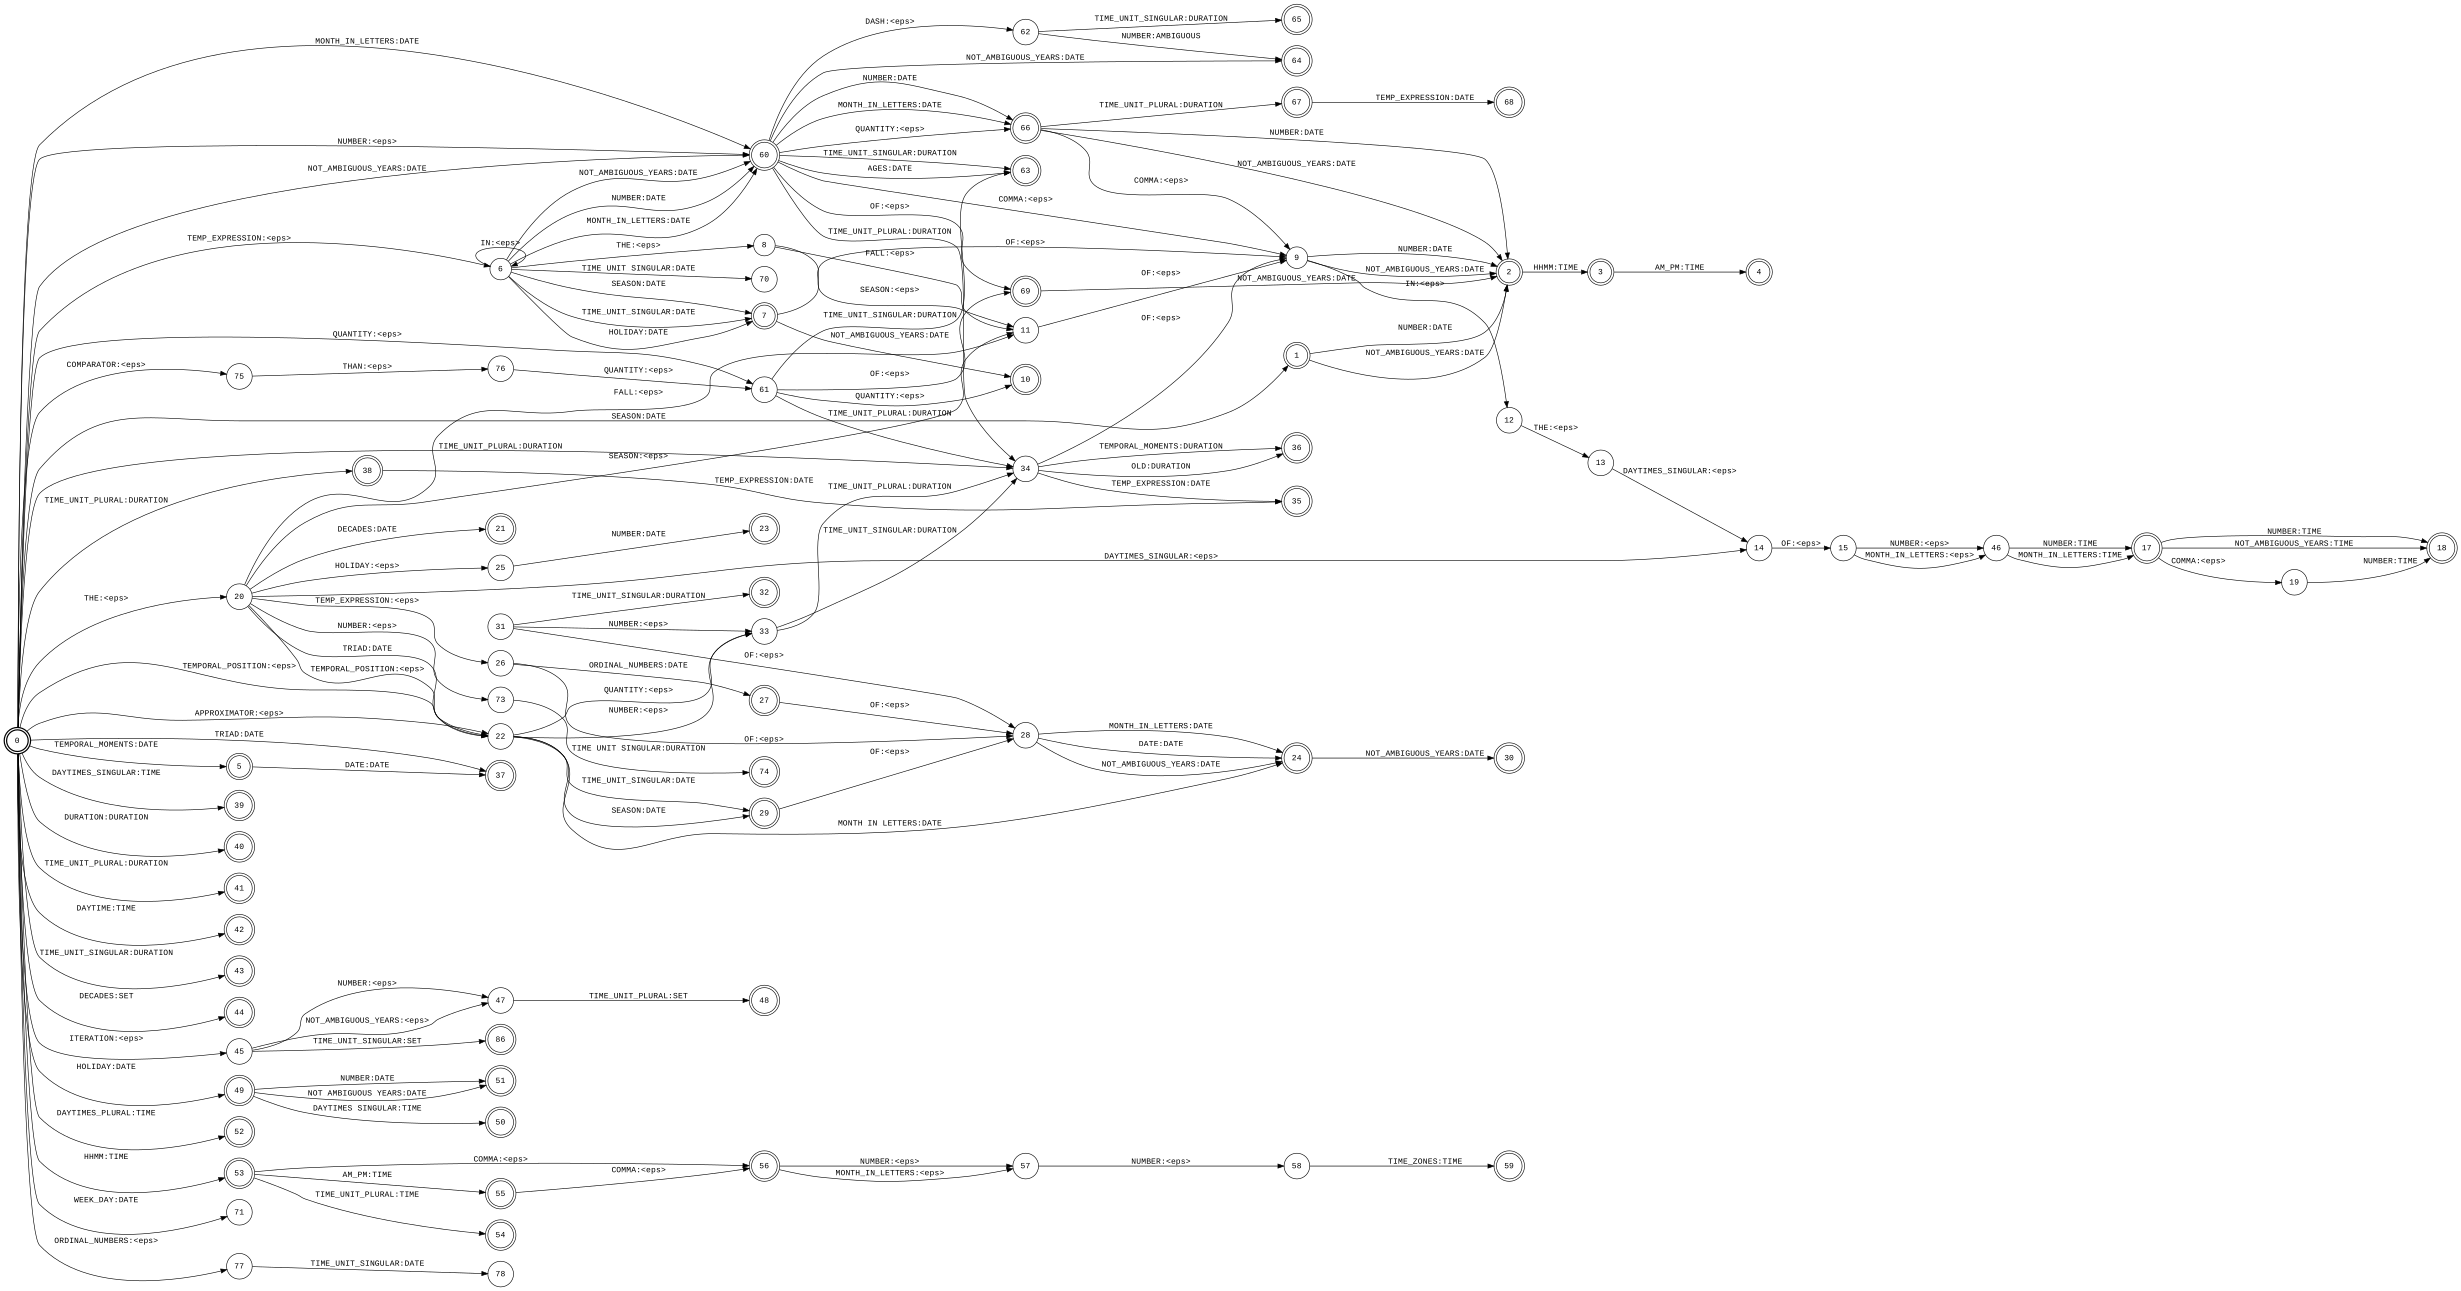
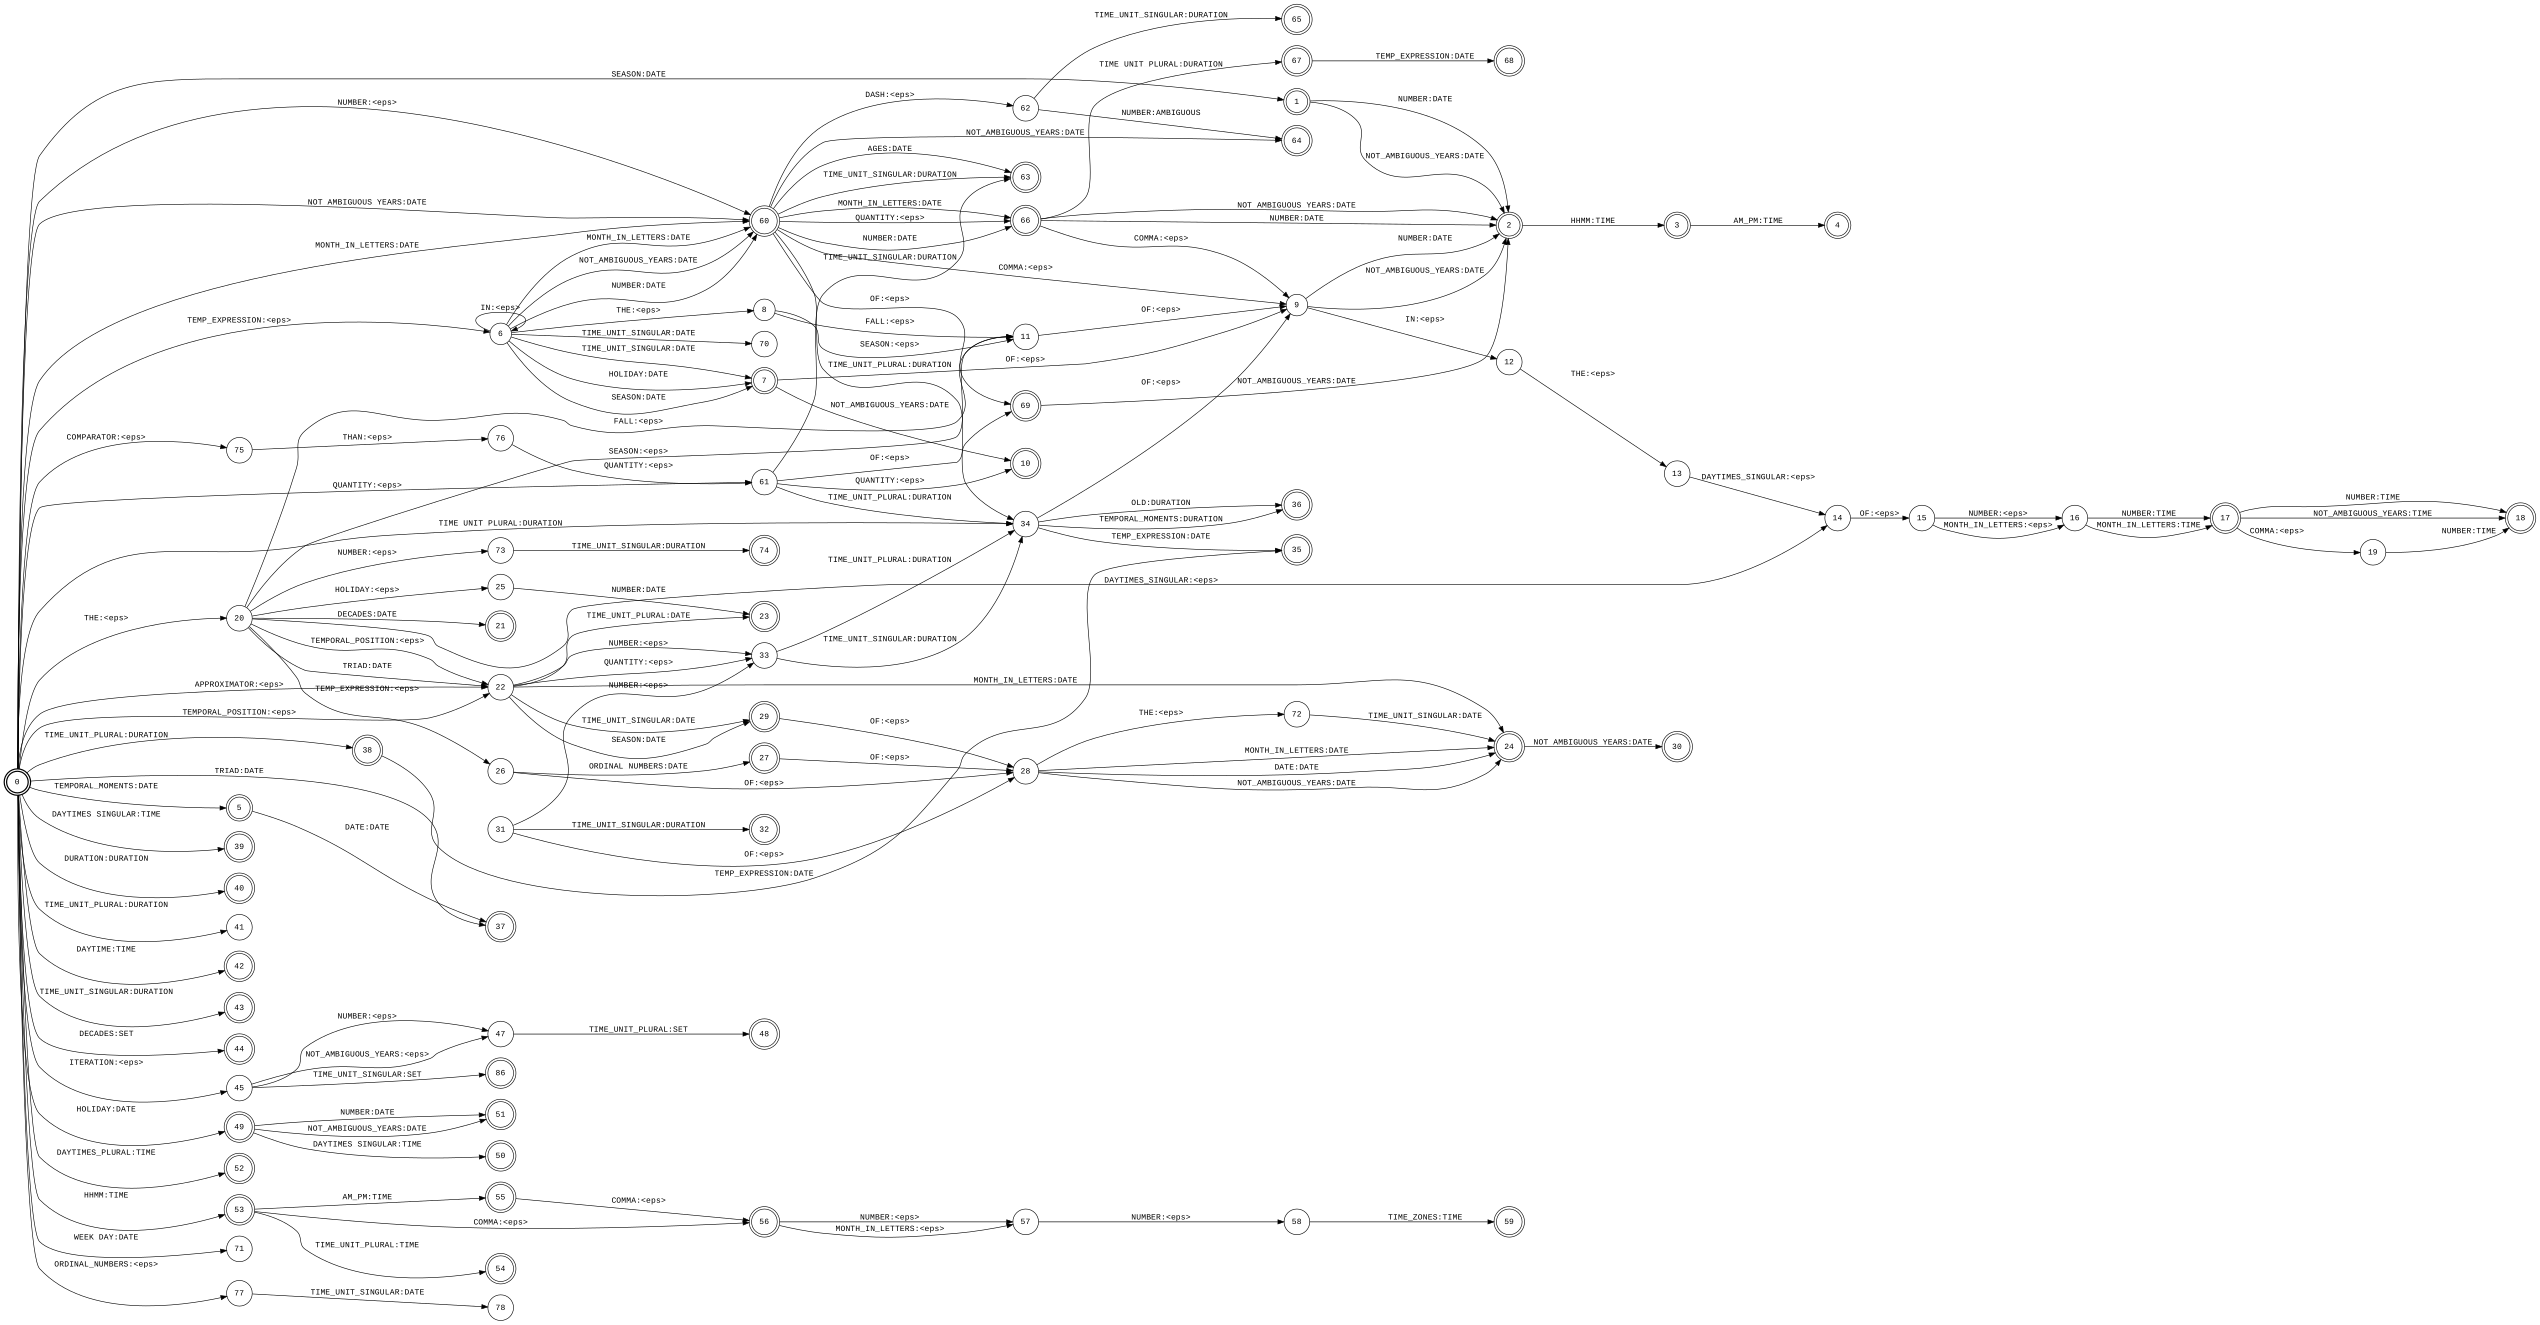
node "46": label "46" -> "16"
edge "22" -> "23": added, label "TIME_UNIT_PLURAL:DATE"
node "72": added
node "41": shape doublecircle -> circle
